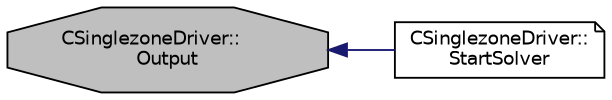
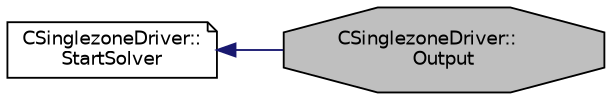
edge "CSinglezoneDriver:: StartSolver" -> "CSinglezoneDriver:: Output": reversed
